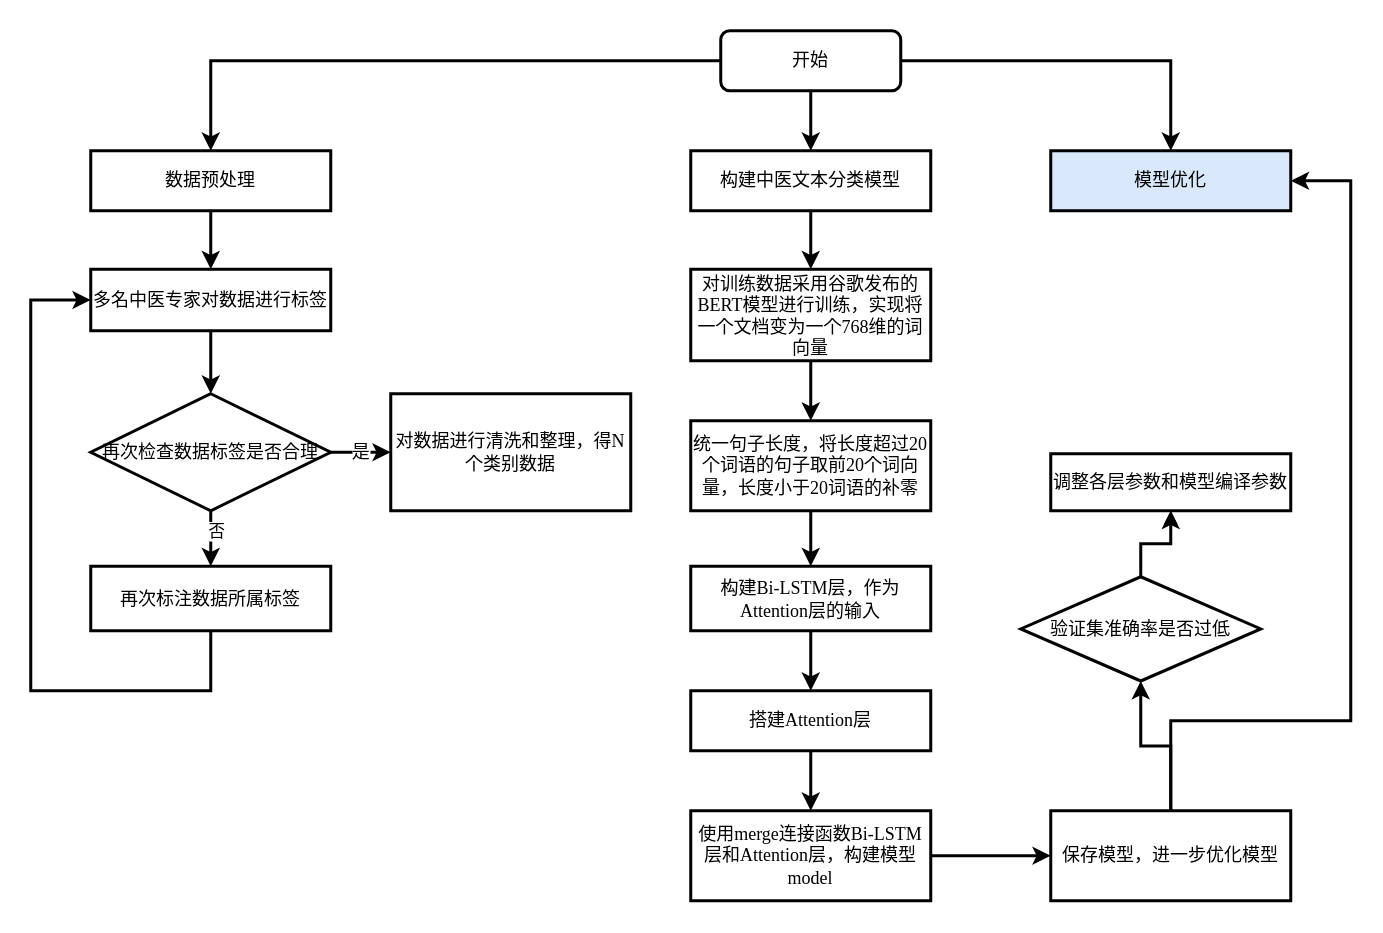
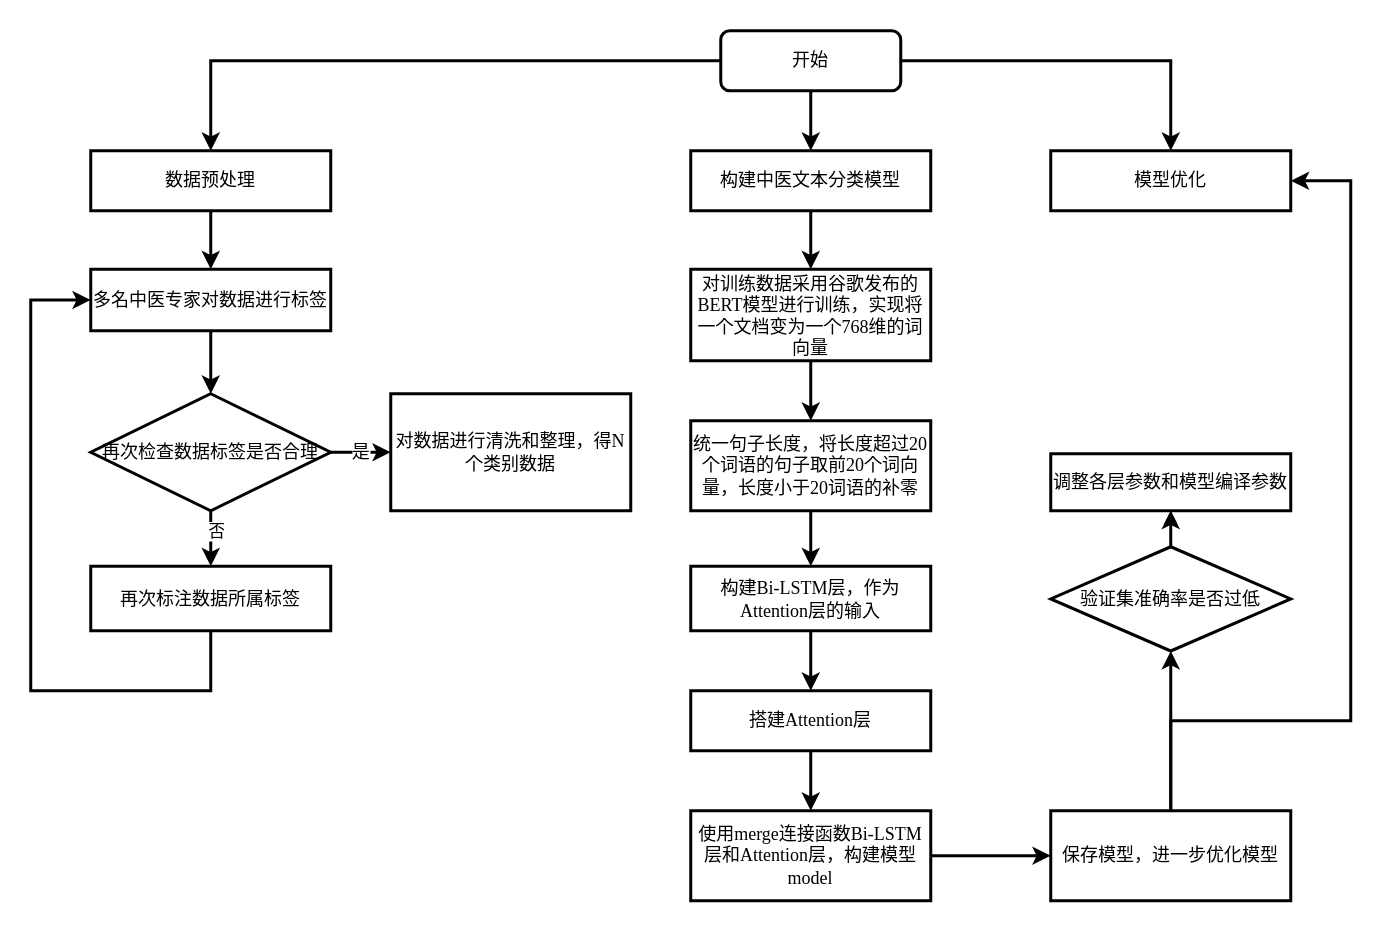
node "模型优化": fillcolor #dae8fc -> #ffffff
node "验证集准确率是否过低": moved (1141, 629) -> (1171, 599)
